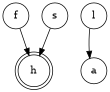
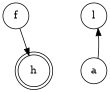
node "s": removed
edge "l" -> "a": reversed
